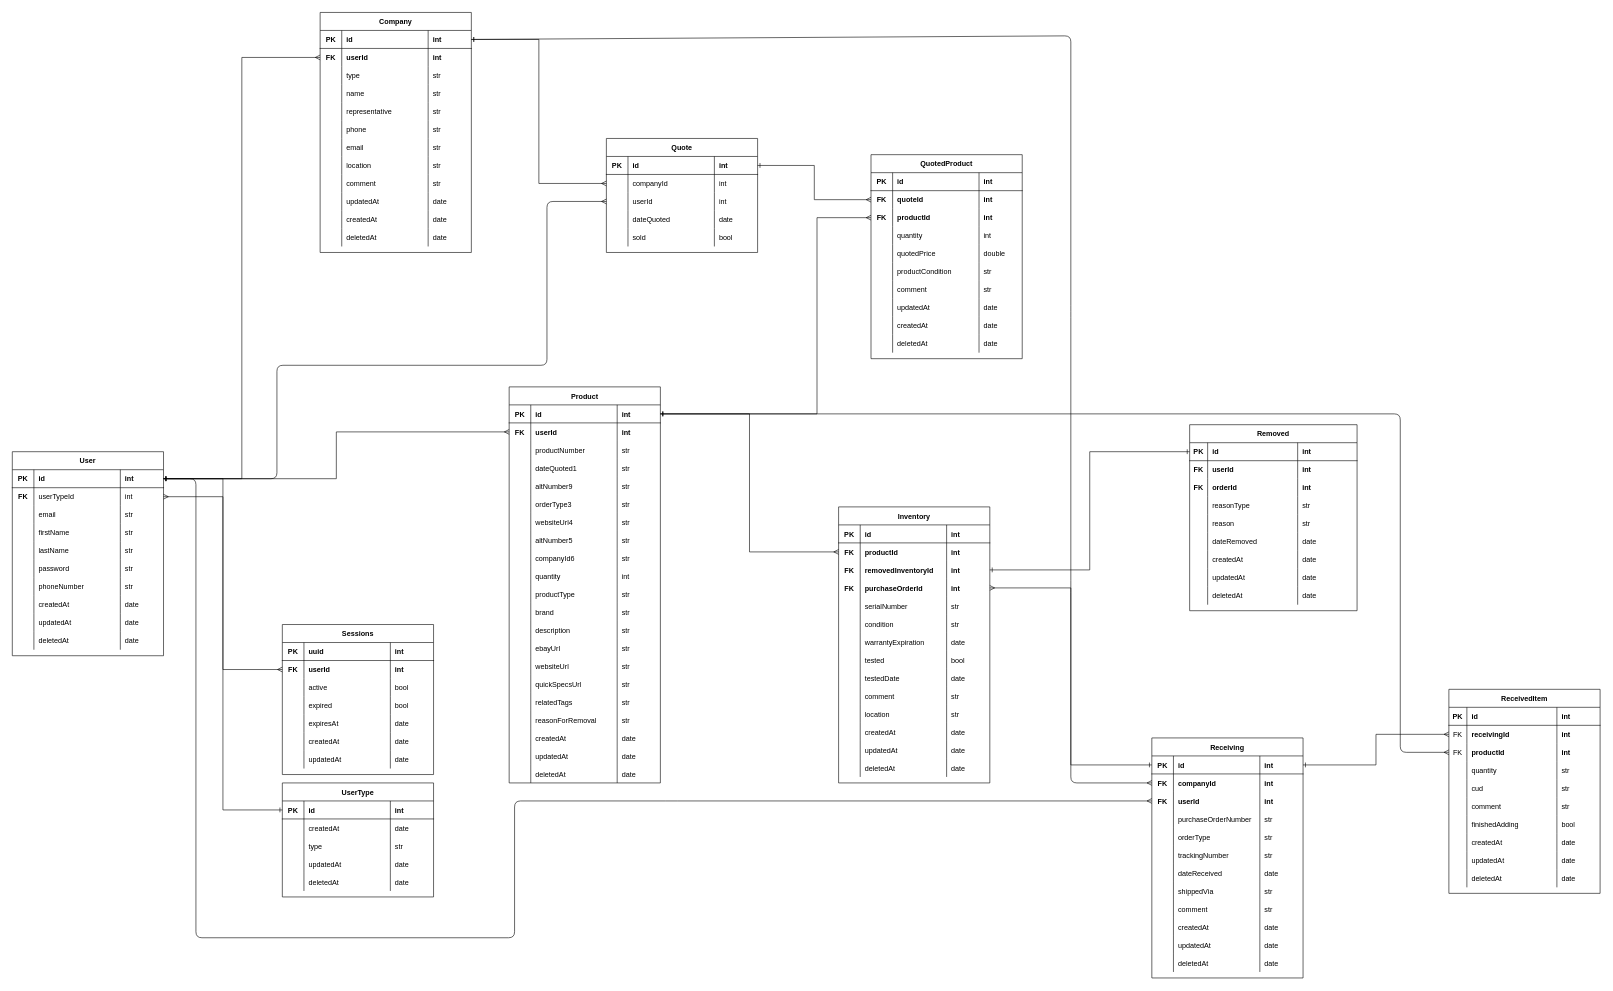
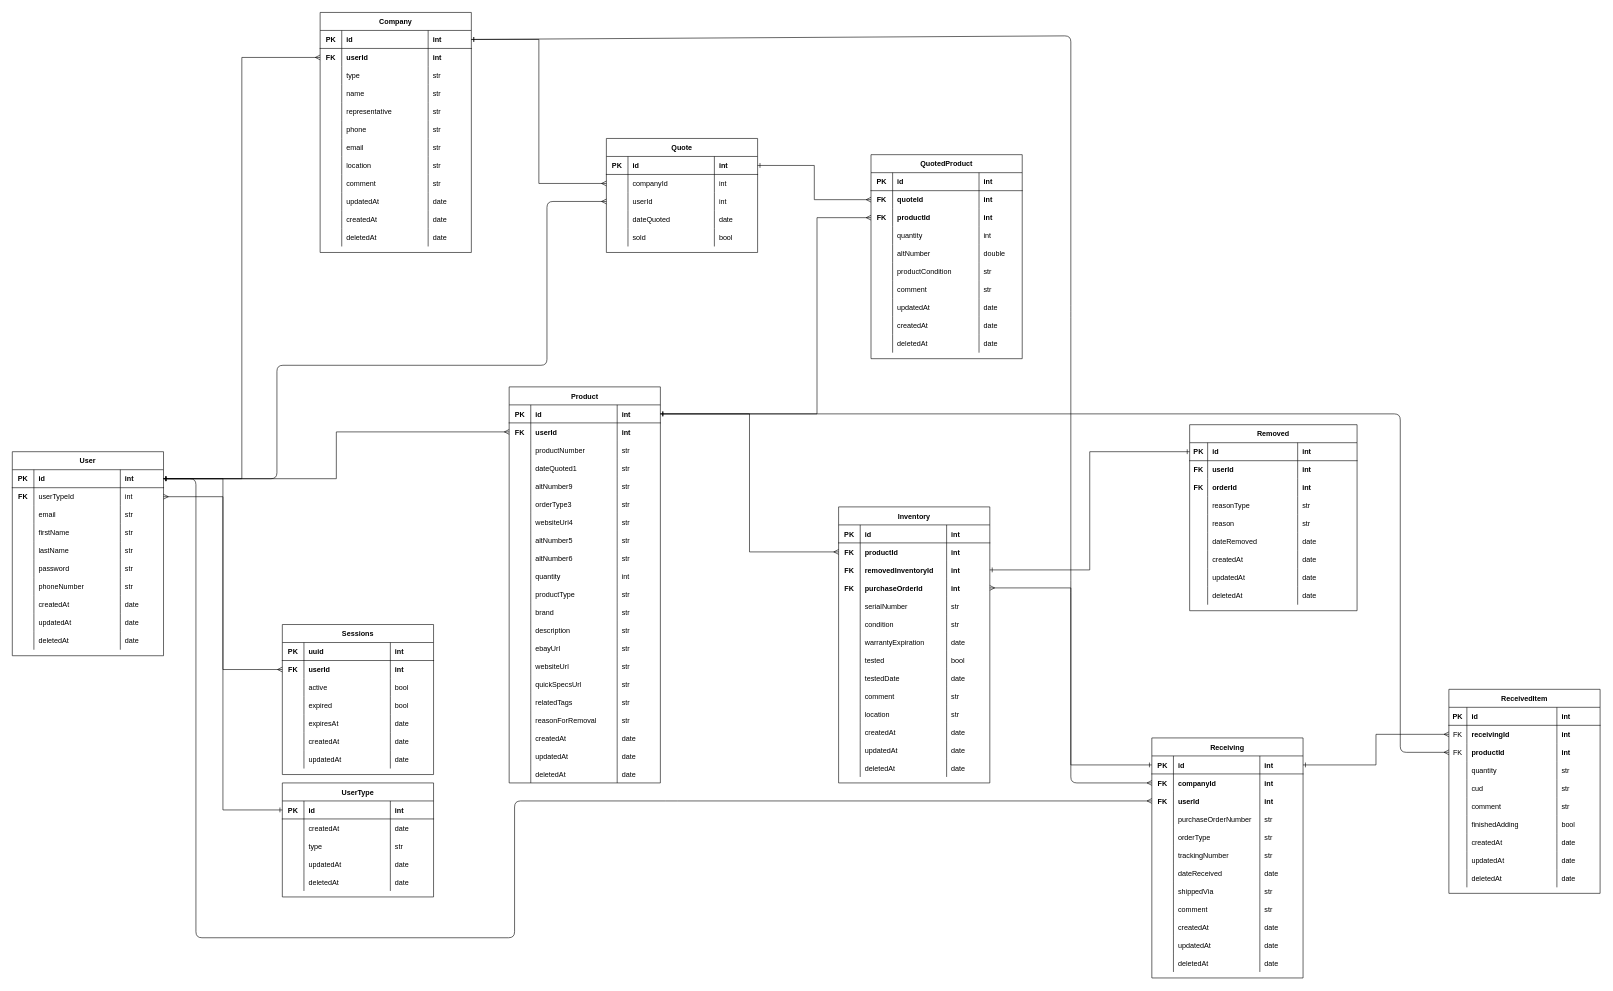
node "quotedPrice": label "quotedPrice" -> "altNumber"
node "companyId6": label "companyId6" -> "altNumber6"
